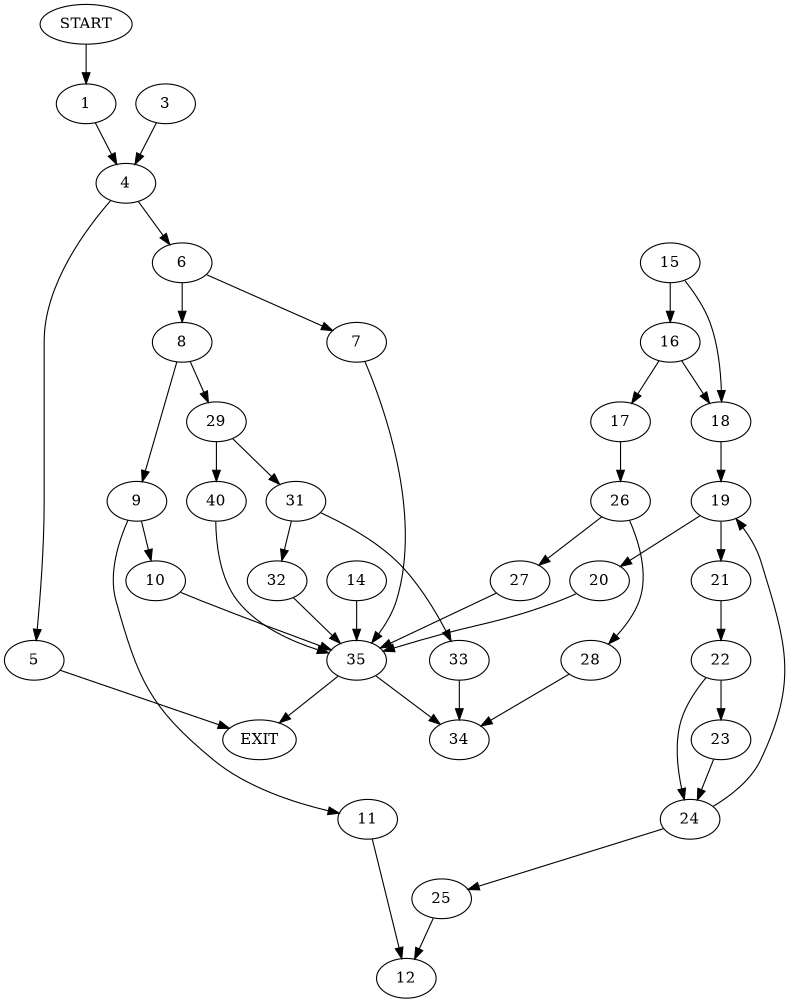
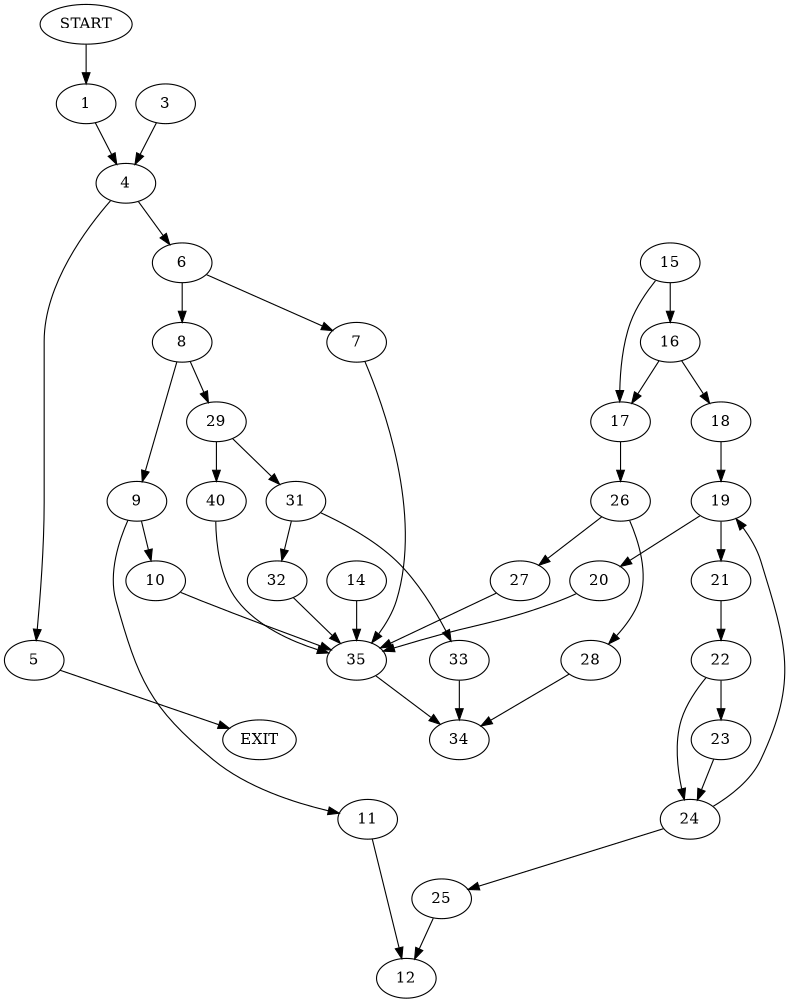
edge "15" -> "18": now "15" -> "17"
edge "35" -> "EXIT": removed
